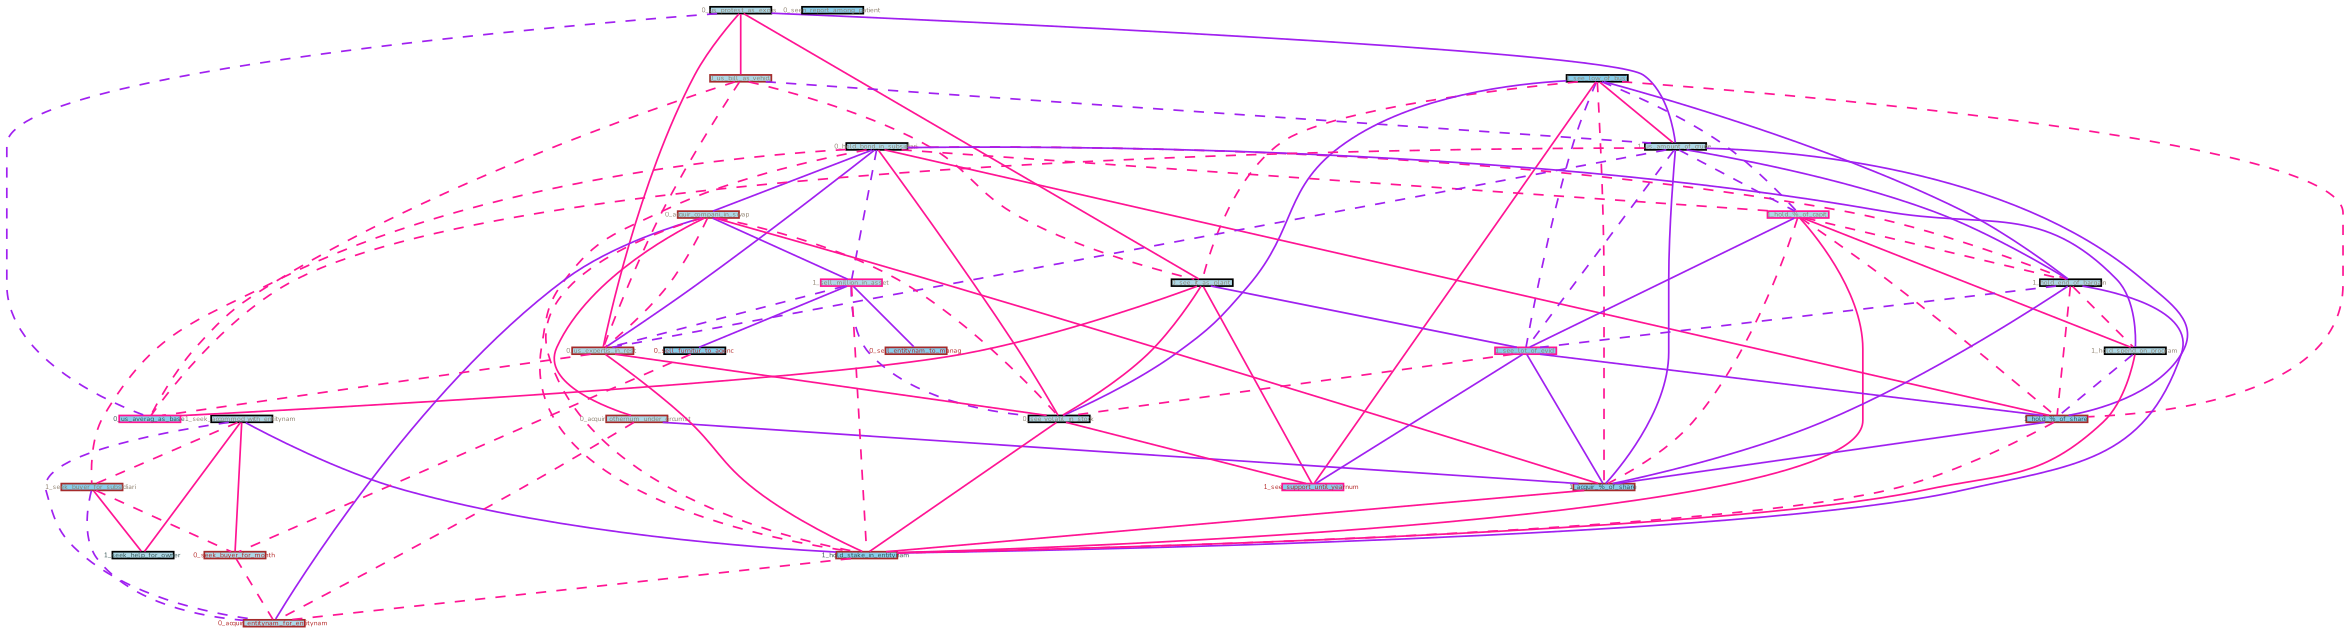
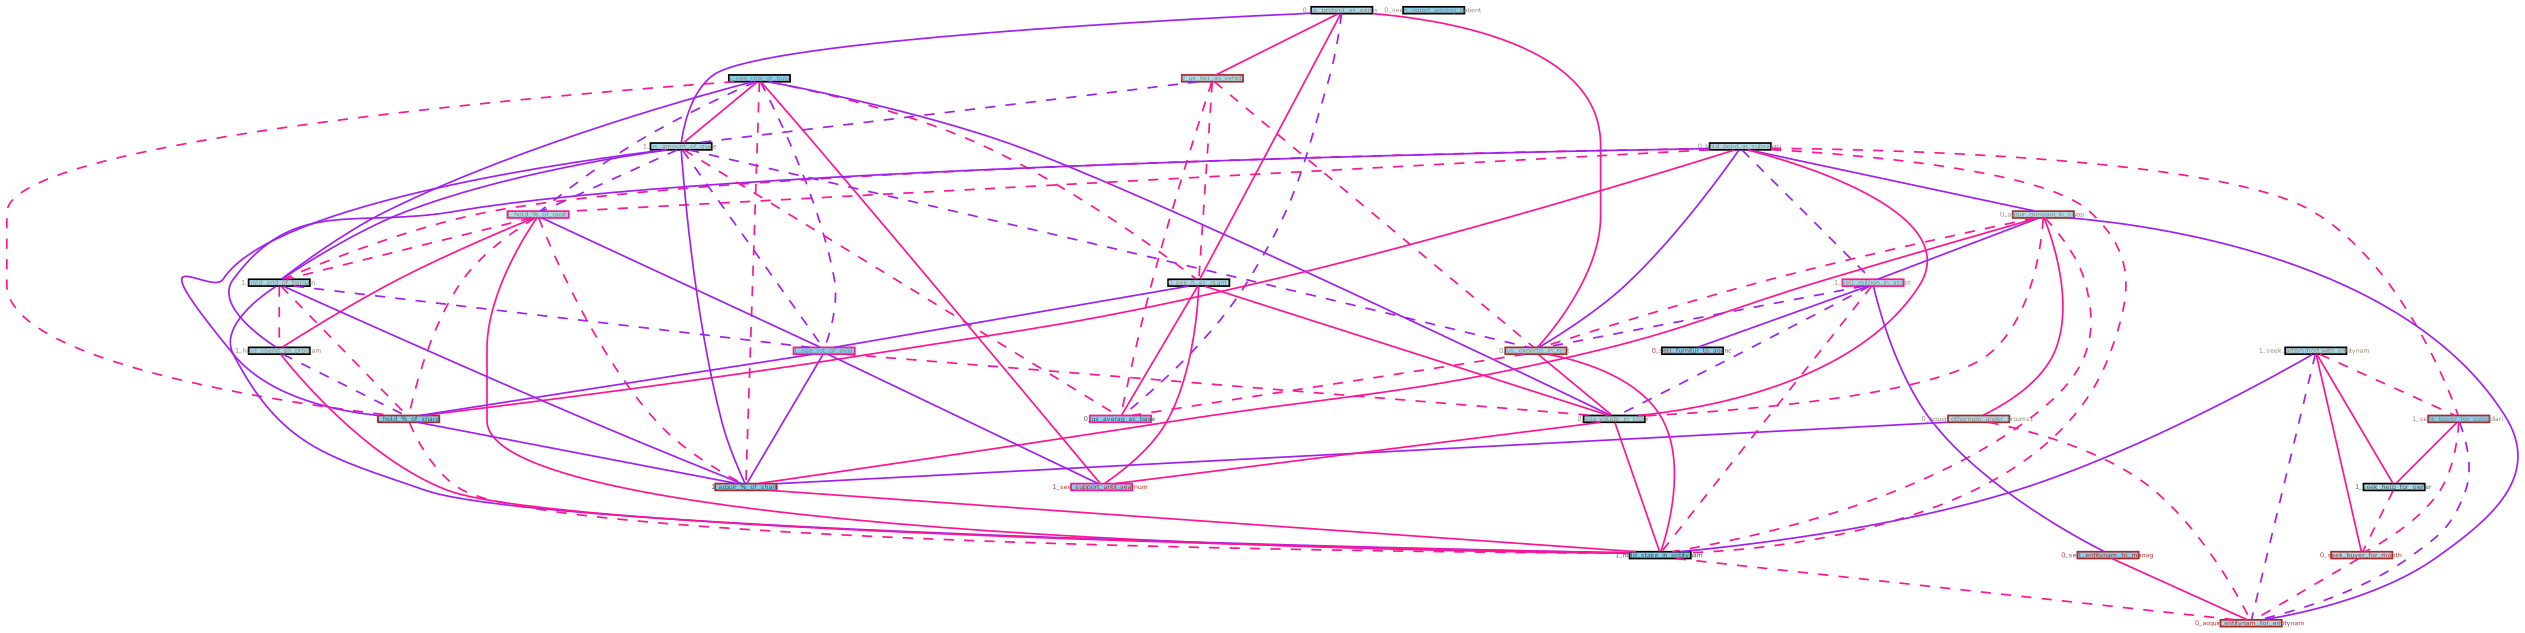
edge "0_sell_furnitur_to_agenc" -- "0_seek_buyer_for_month": now "1_seek_help_for_owner" -- "0_seek_buyer_for_month"
node "1_hold_stake_in_entitynam": color brown -> black
edge "0_sell_entitynam_to_manag" -- "0_acquir_entitynam_for_entitynam": added
